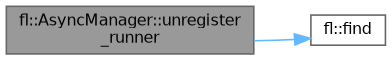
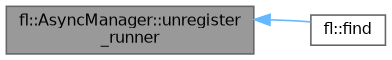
edge "fl::AsyncManager::unregister _runner" -> "fl::find": reversed
